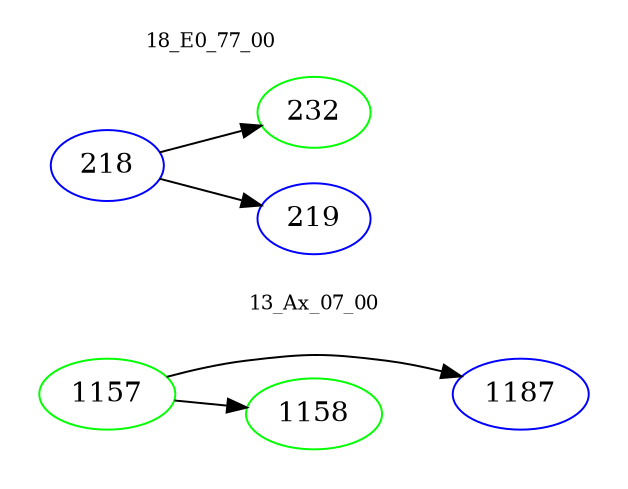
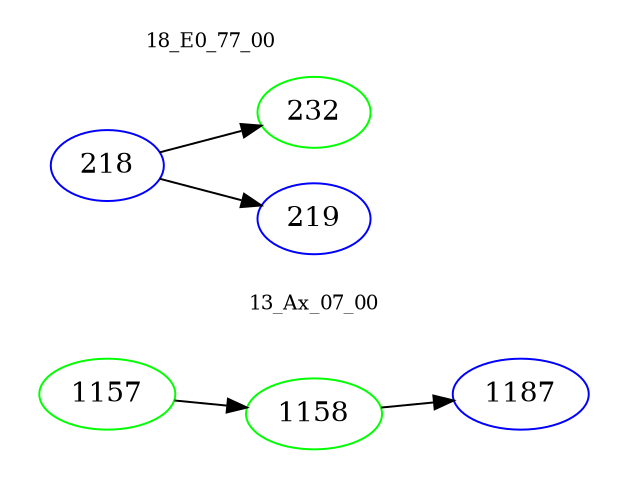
edge "1157" -> "1187": now "1158" -> "1187"
